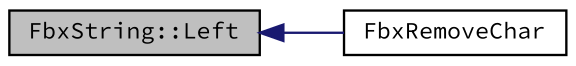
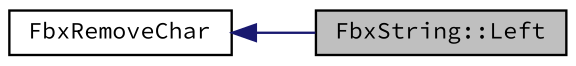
edge "FbxRemoveChar" -> "FbxString::Left": reversed
